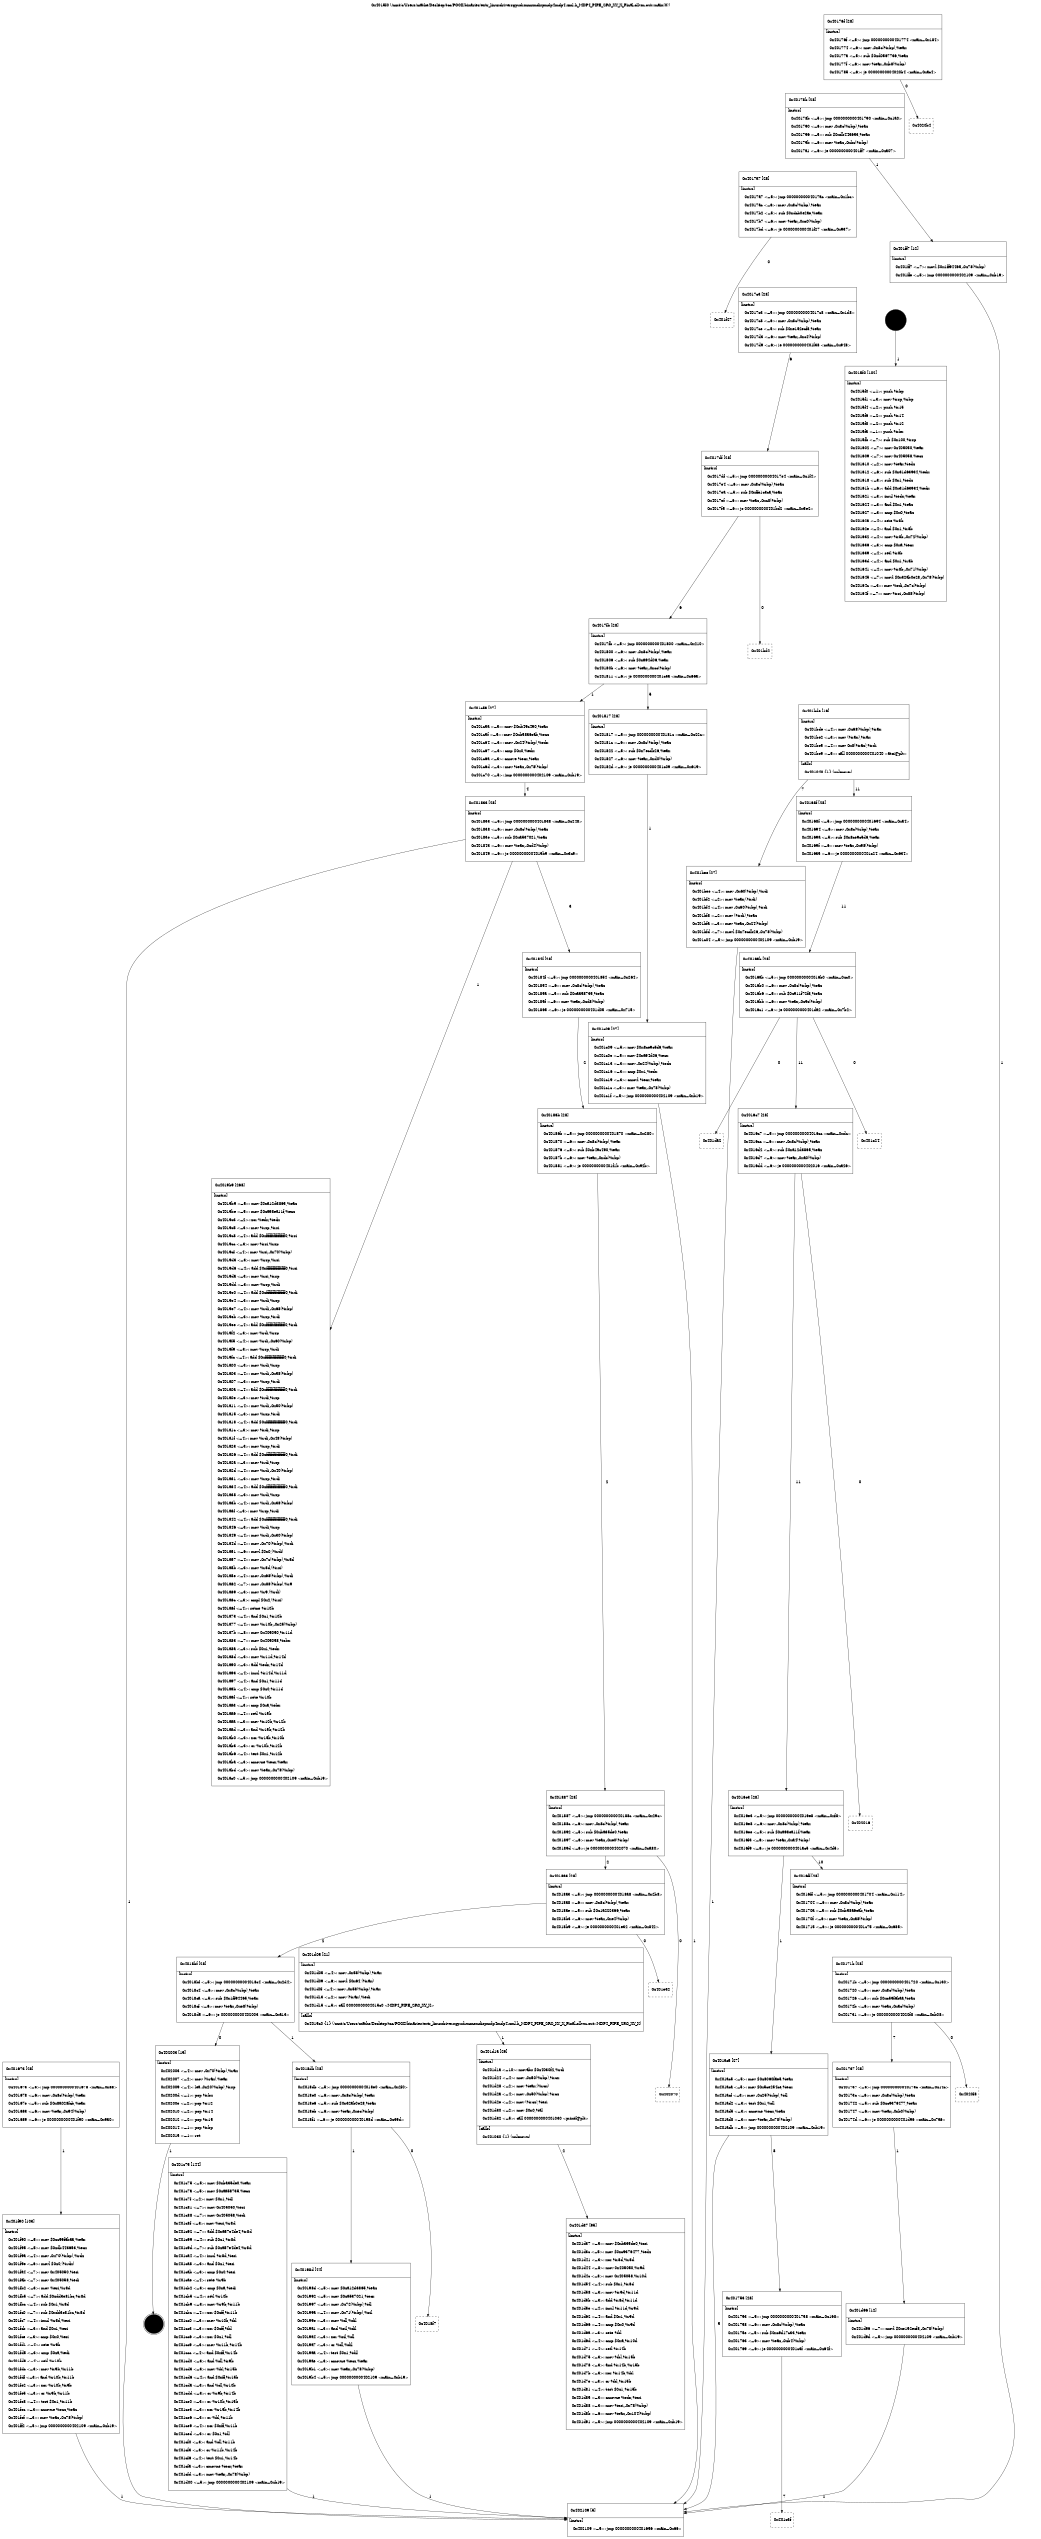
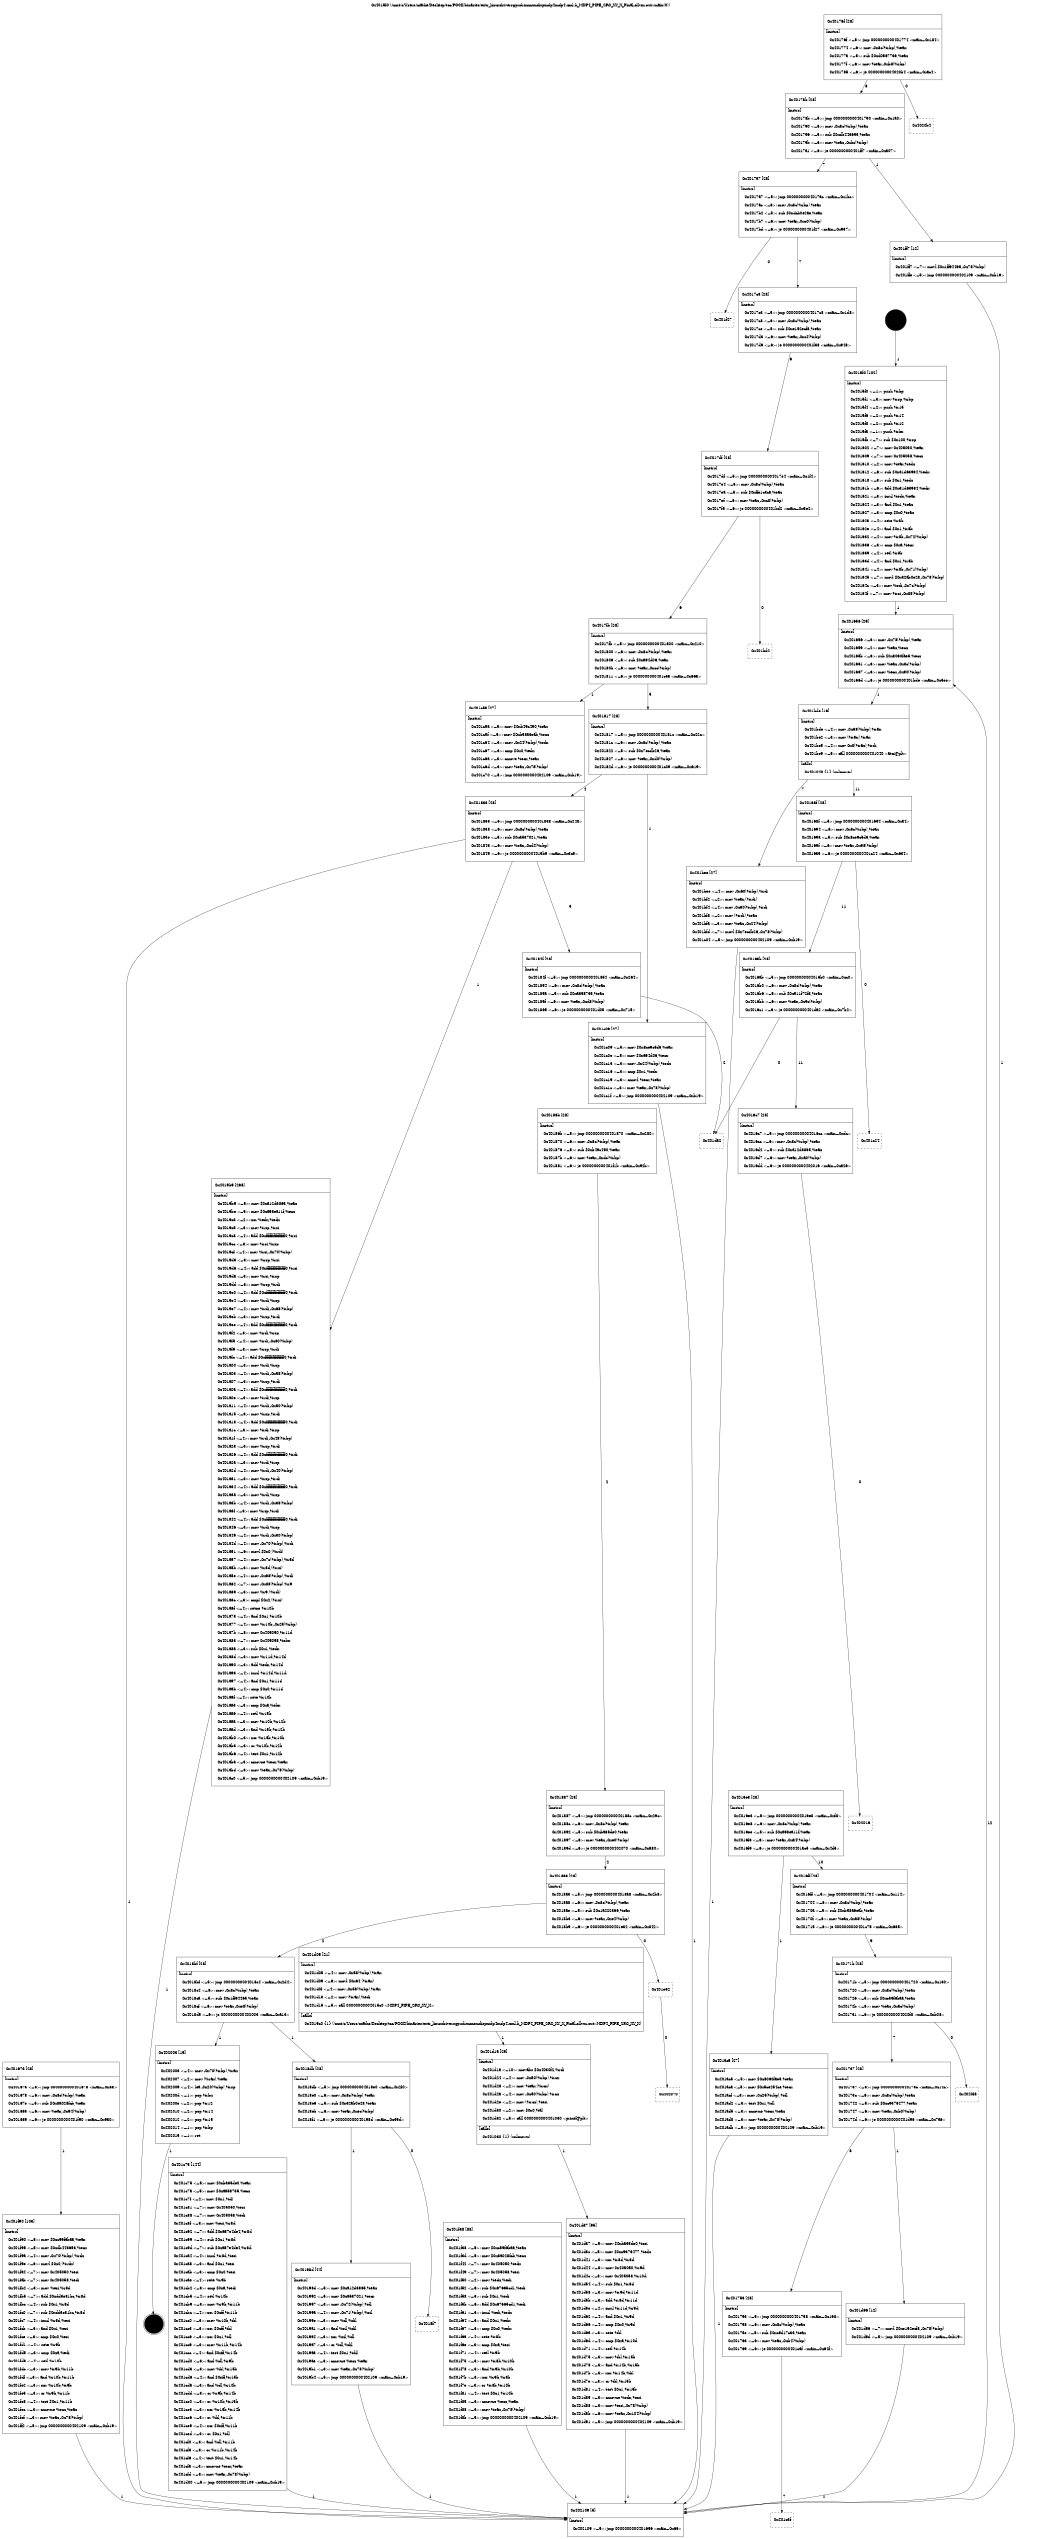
edge "0x40176f [28]" -> "0x40178b [28]": added, label "8"
edge "0x40178b [28]" -> "0x4017a7 [28]": added, label "7"
edge "0x4017a7 [28]" -> "0x4017c3 [28]": added, label "7"
node "0x401656 [29]": added
edge "0x401c5a [27]" -> "0x401833 [28]": now "0x401817 [28]" -> "0x401833 [28]"
edge "0x40184f [28]" -> "0x40186b [28]": now "0x40184f [28]" -> "0x401da2"
edge "0x4016ab [28]" -> "0x401c24": now "0x40168f [28]" -> "0x401c24"
edge "0x4016c7 [28]" -> "0x4016e3 [28]": removed, label "11"
edge "0x4016ff [28]" -> "0x40171b [28]": added, label "9"
edge "0x401887 [28]" -> "0x402070": now "0x401e32" -> "0x402070"
edge "0x4018bf [28]" -> "0x402003 [19]": label " 0" -> " 1"
edge "0x401d1a [29]" -> "0x401d37 [95]": label " 2" -> " 1"
edge "0x401ac5 [27]" -> "0x401753 [28]": now "0x401737 [28]" -> "0x401753 [28]"
edge "0x4019b9 [268]" -> "0x402109 [5]": added, label "1"
node "0x401f38 [88]": added
edge "0x401ac5 [27]" -> "0x402109 [5]": label " 5" -> " 1"
edge "0x401d37 [95]" -> "0x402109 [5]": added, label "1"
